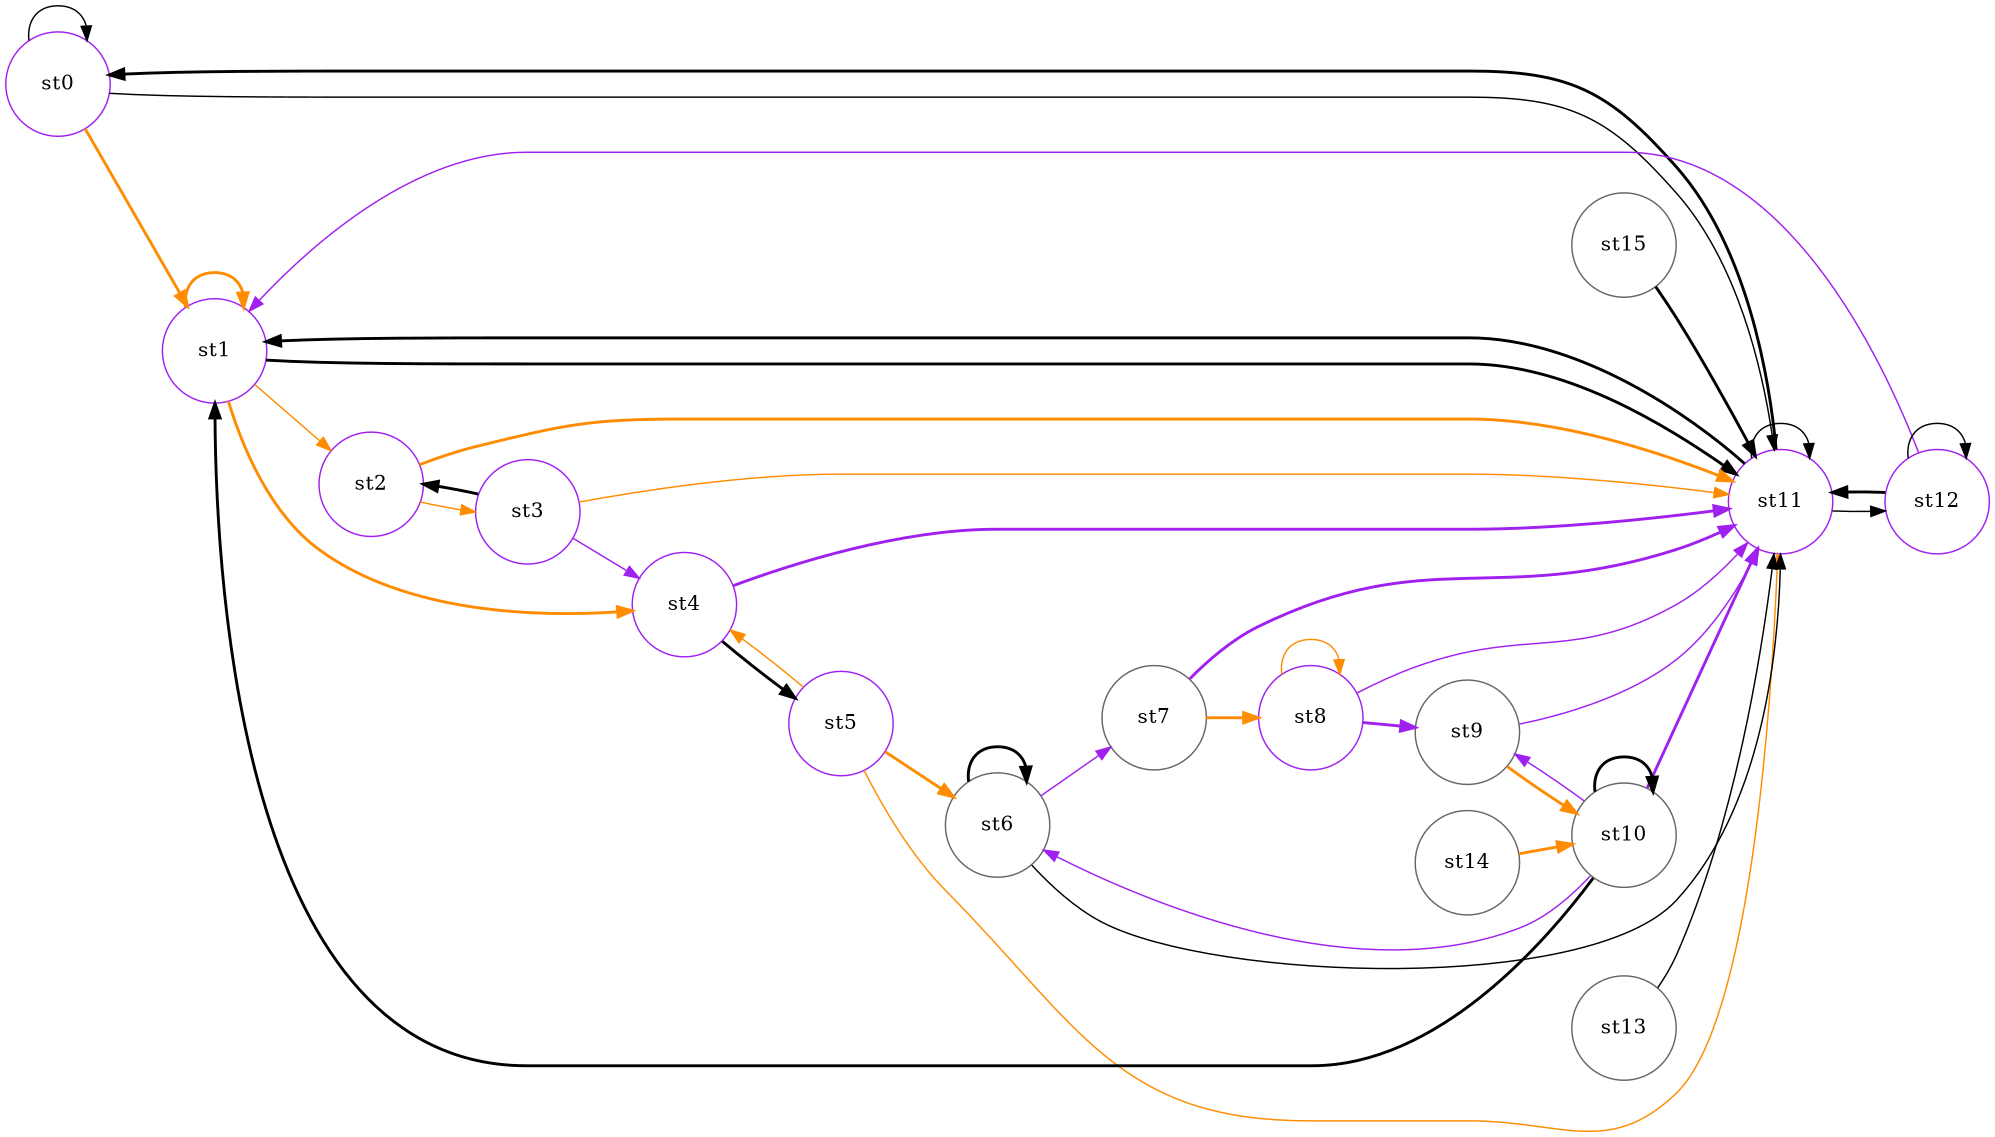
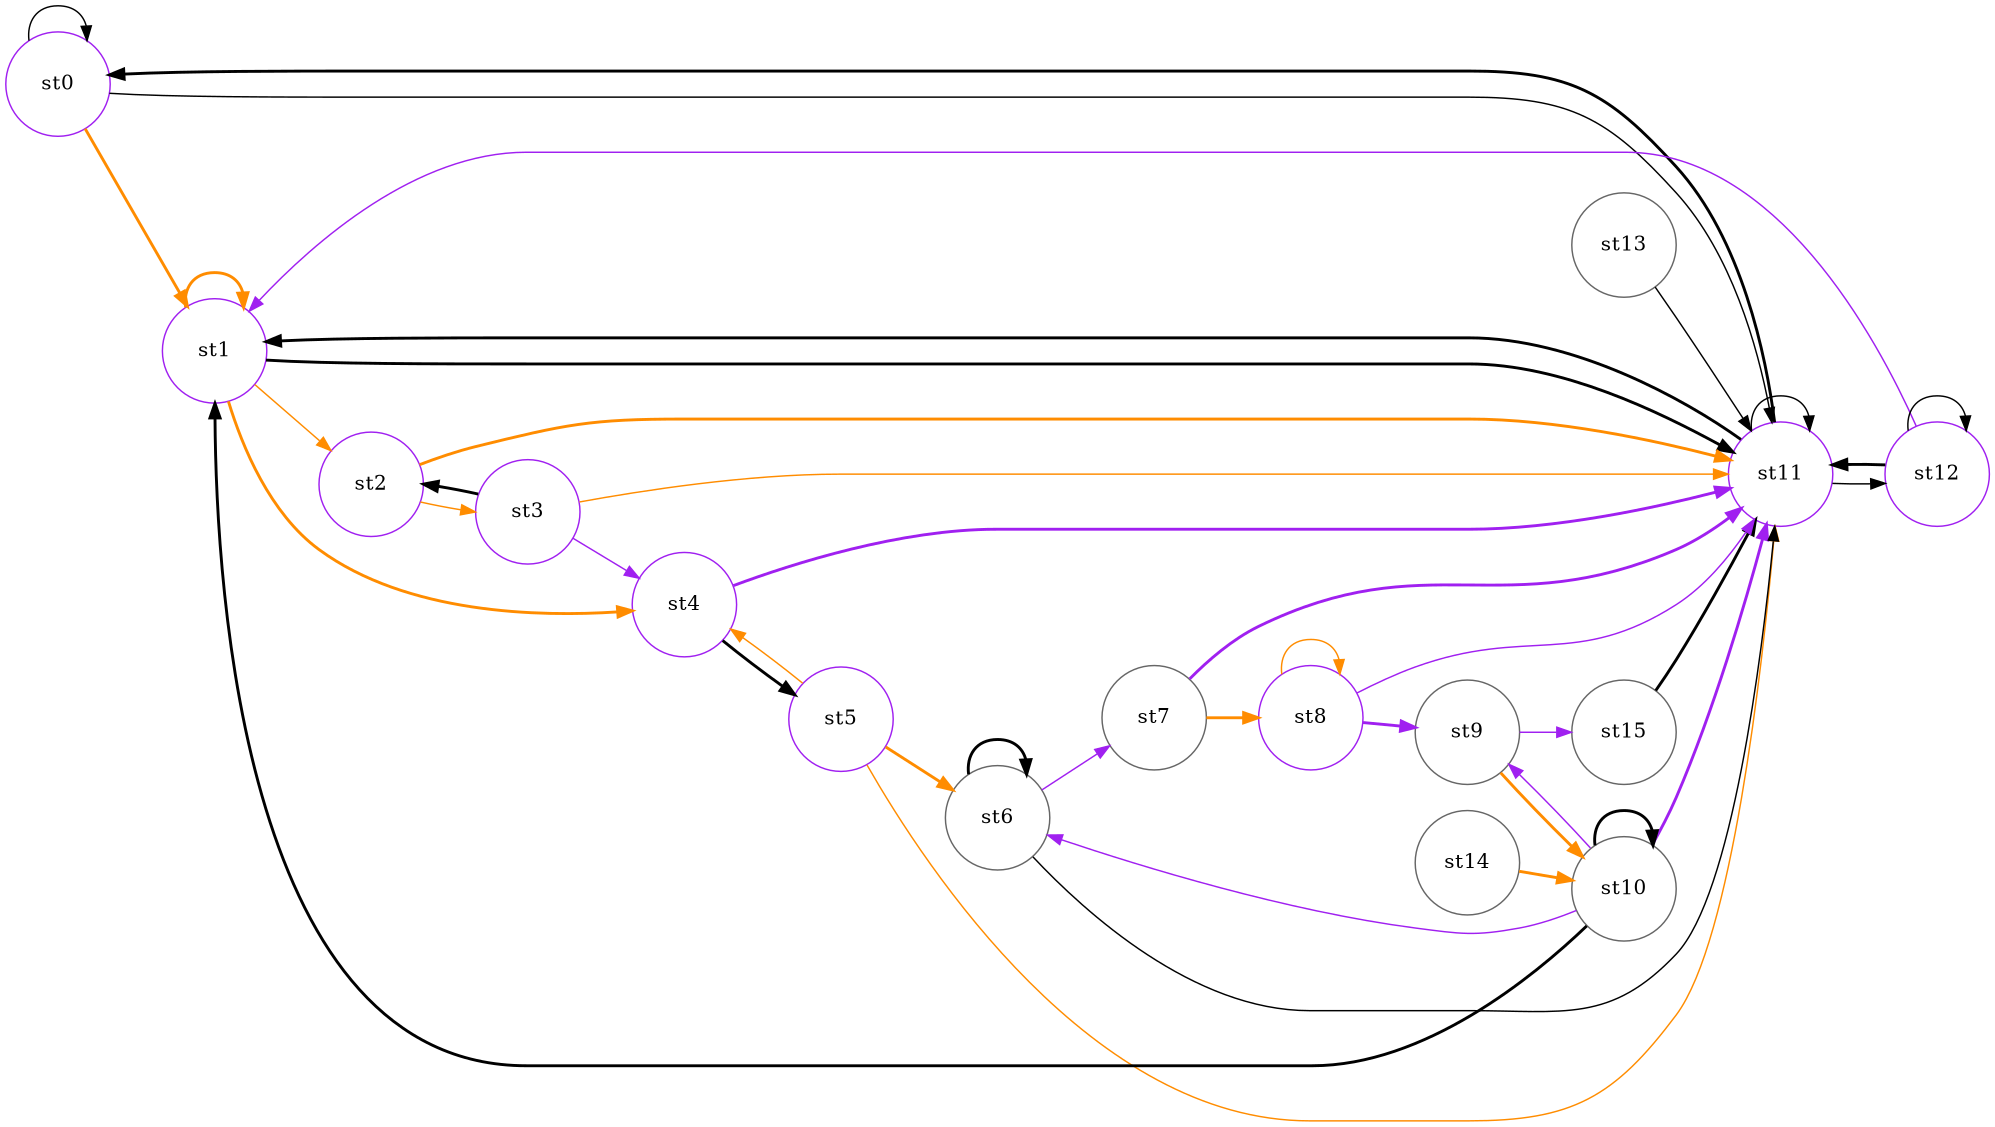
edge "st9" -> "st11": now "st9" -> "st15"
